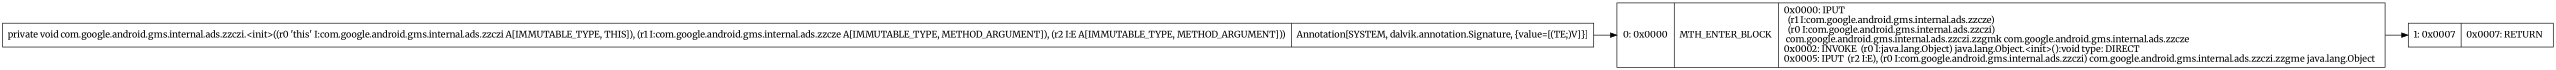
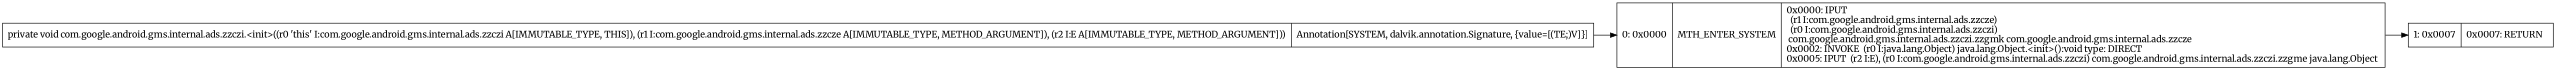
node "0: 0x0000": text "MTH_ENTER_BLOCK" -> "MTH_ENTER_SYSTEM"
